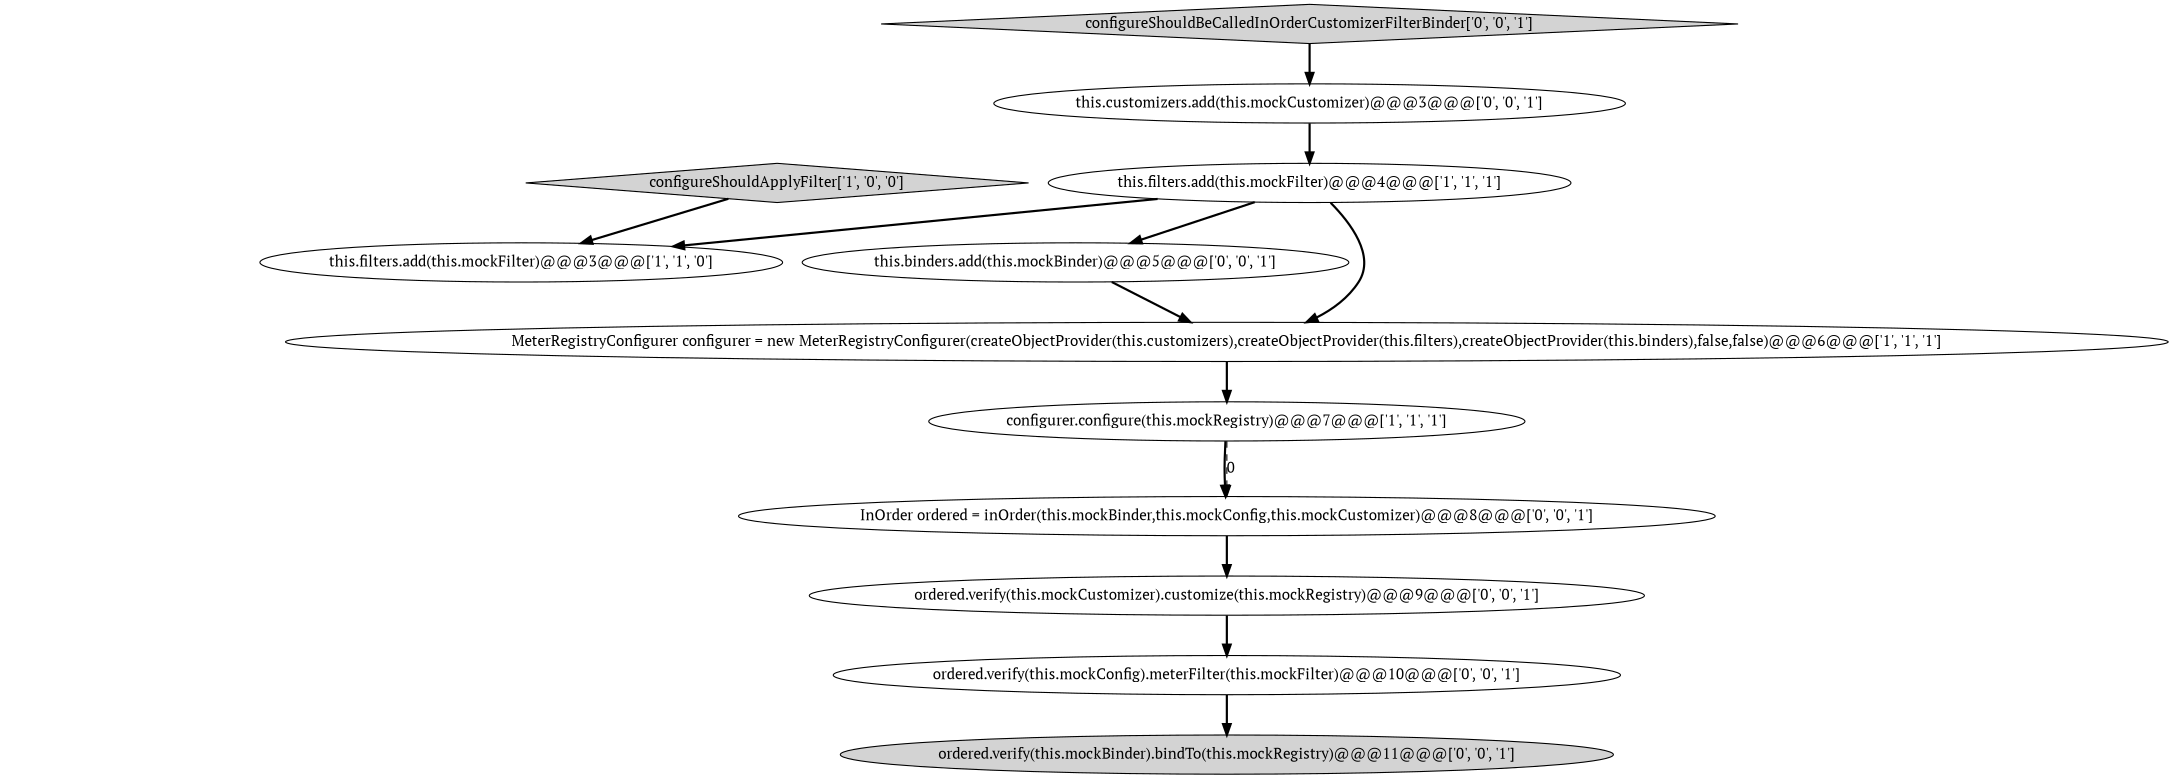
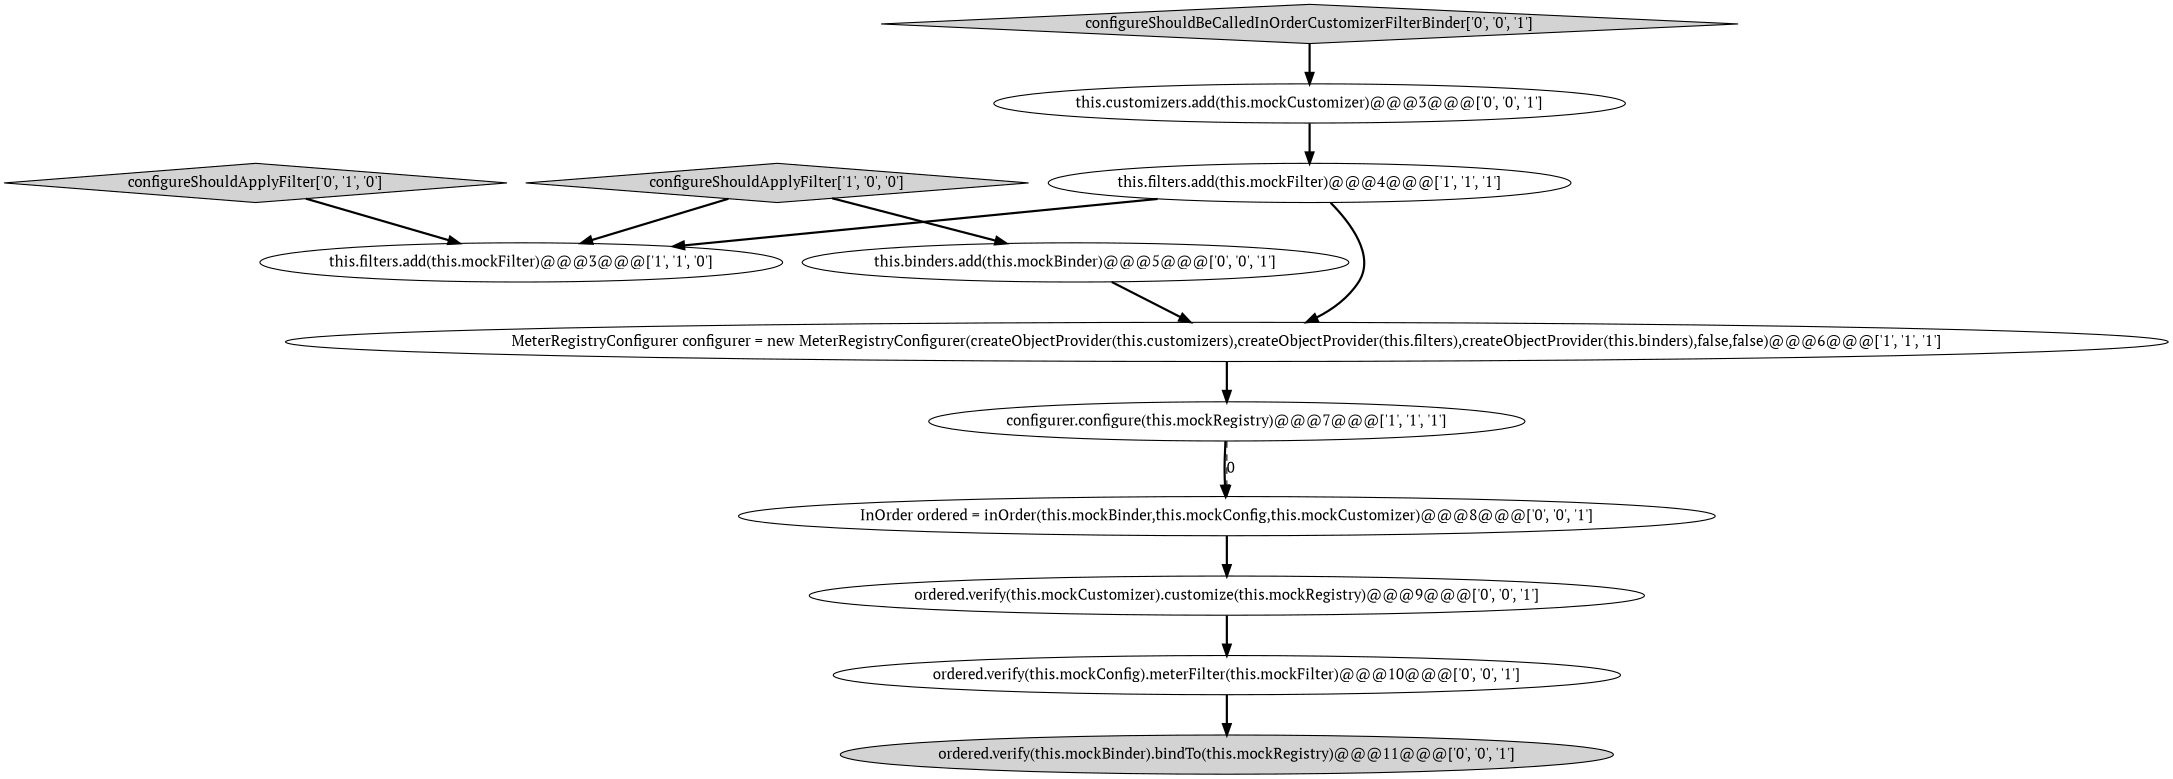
node "configureShouldApplyFilter['0', '1', '0']": added
edge "this.filters.add(this.mockFilter)@@@4@@@['1', '1', '1']" -> "this.binders.add(this.mockBinder)@@@5@@@['0', '0', '1']": now "configureShouldApplyFilter['1', '0', '0']" -> "this.binders.add(this.mockBinder)@@@5@@@['0', '0', '1']"
